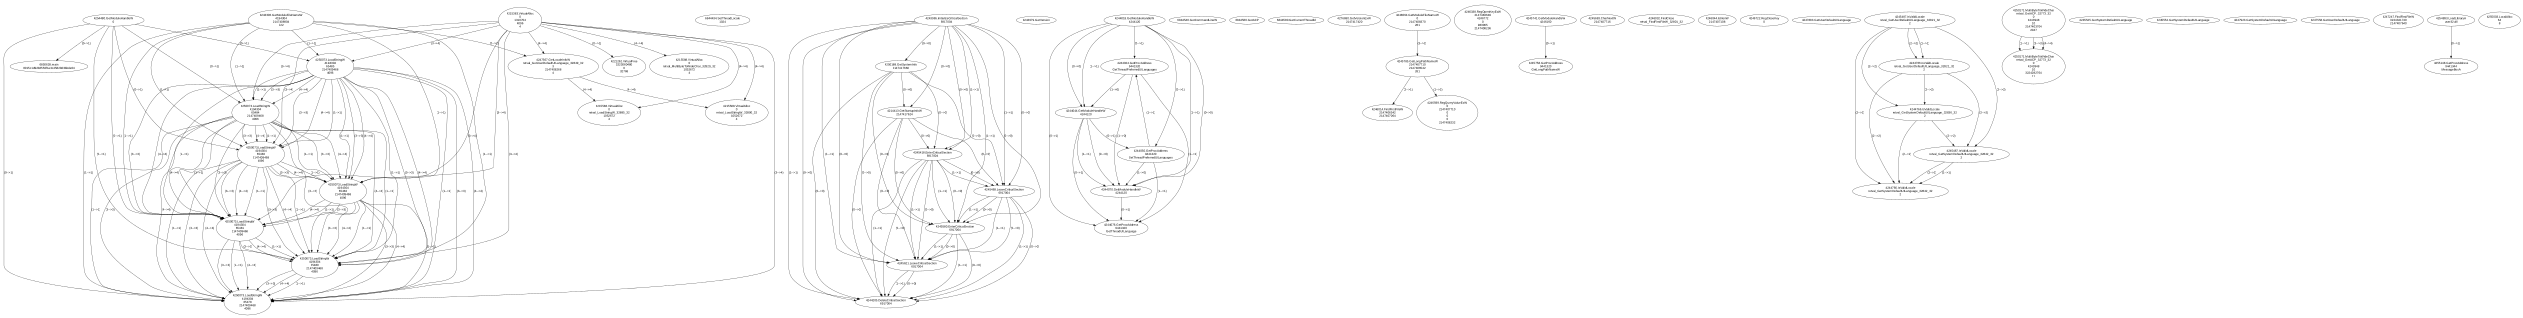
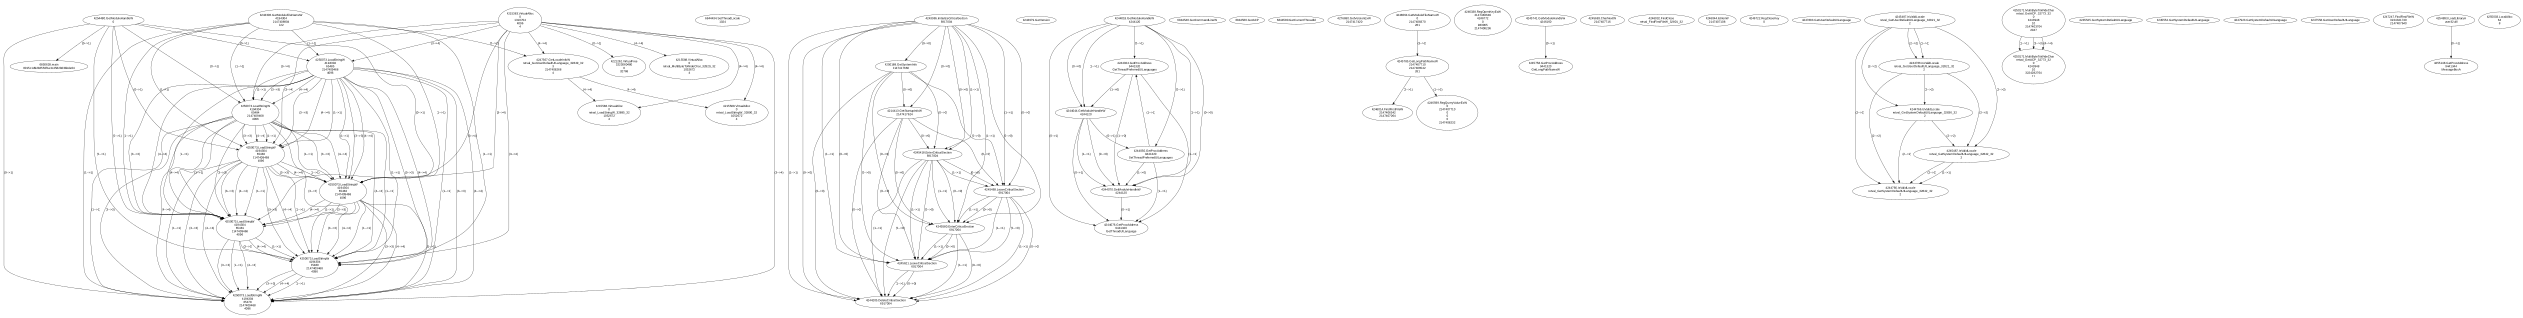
edge "4254480.GetModuleHandleW 0" -> "4250073.LoadStringW 4194304 65482 2147409468 4096": added, label "(0-->1)"
